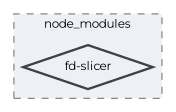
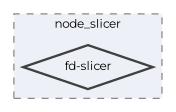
cluster "node_modules": label "node_modules" -> "node_slicer"
